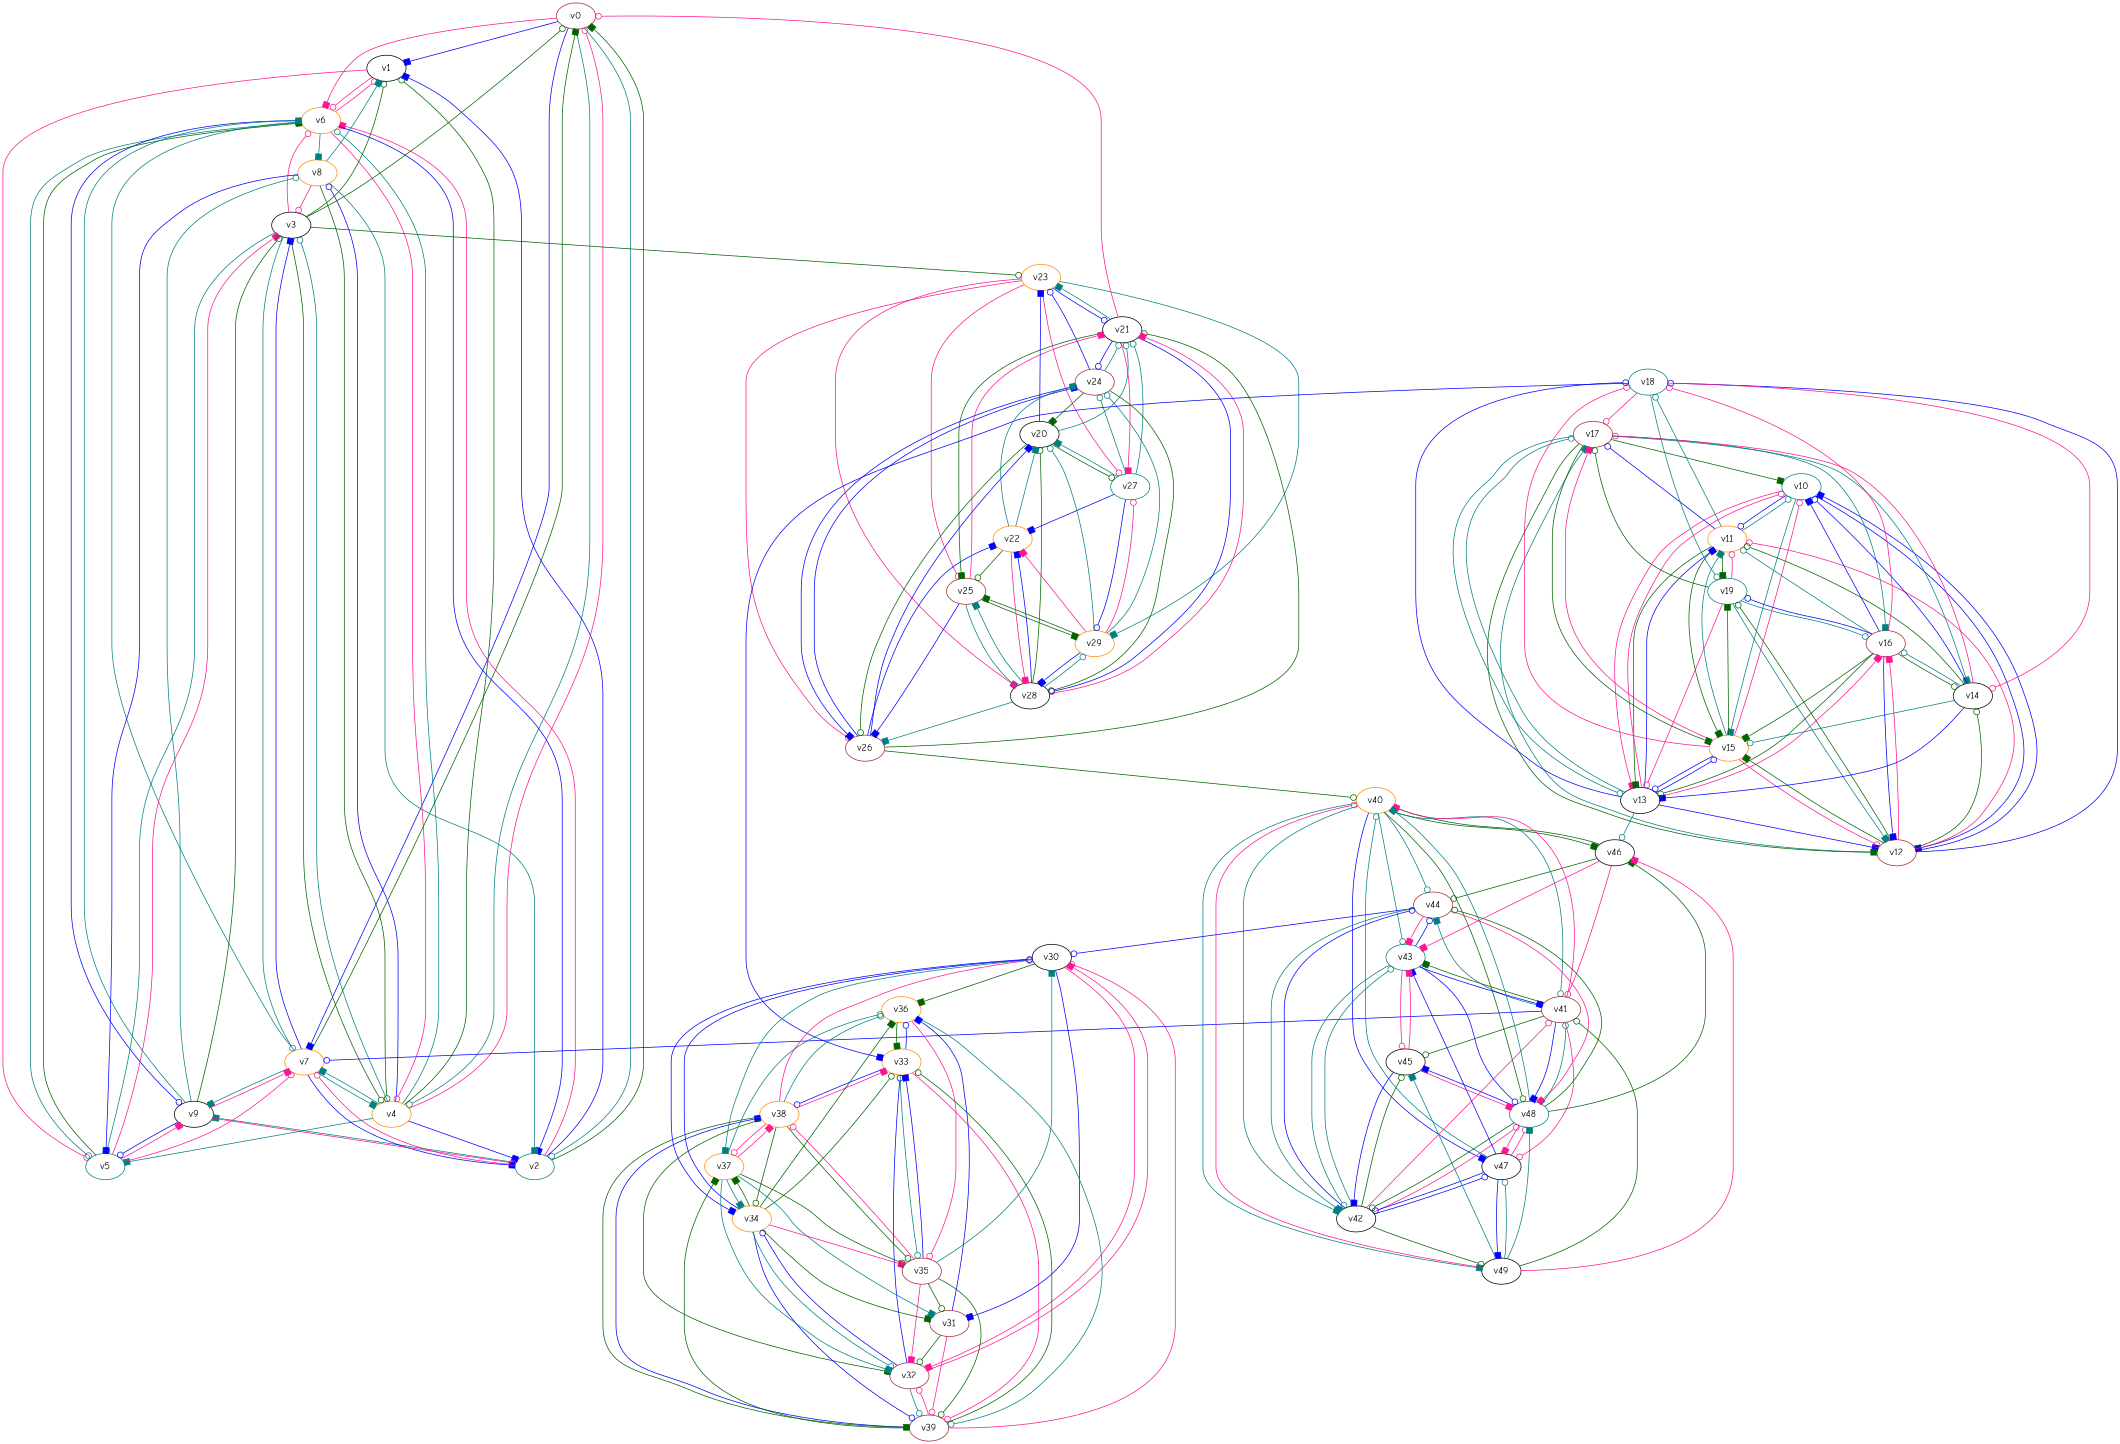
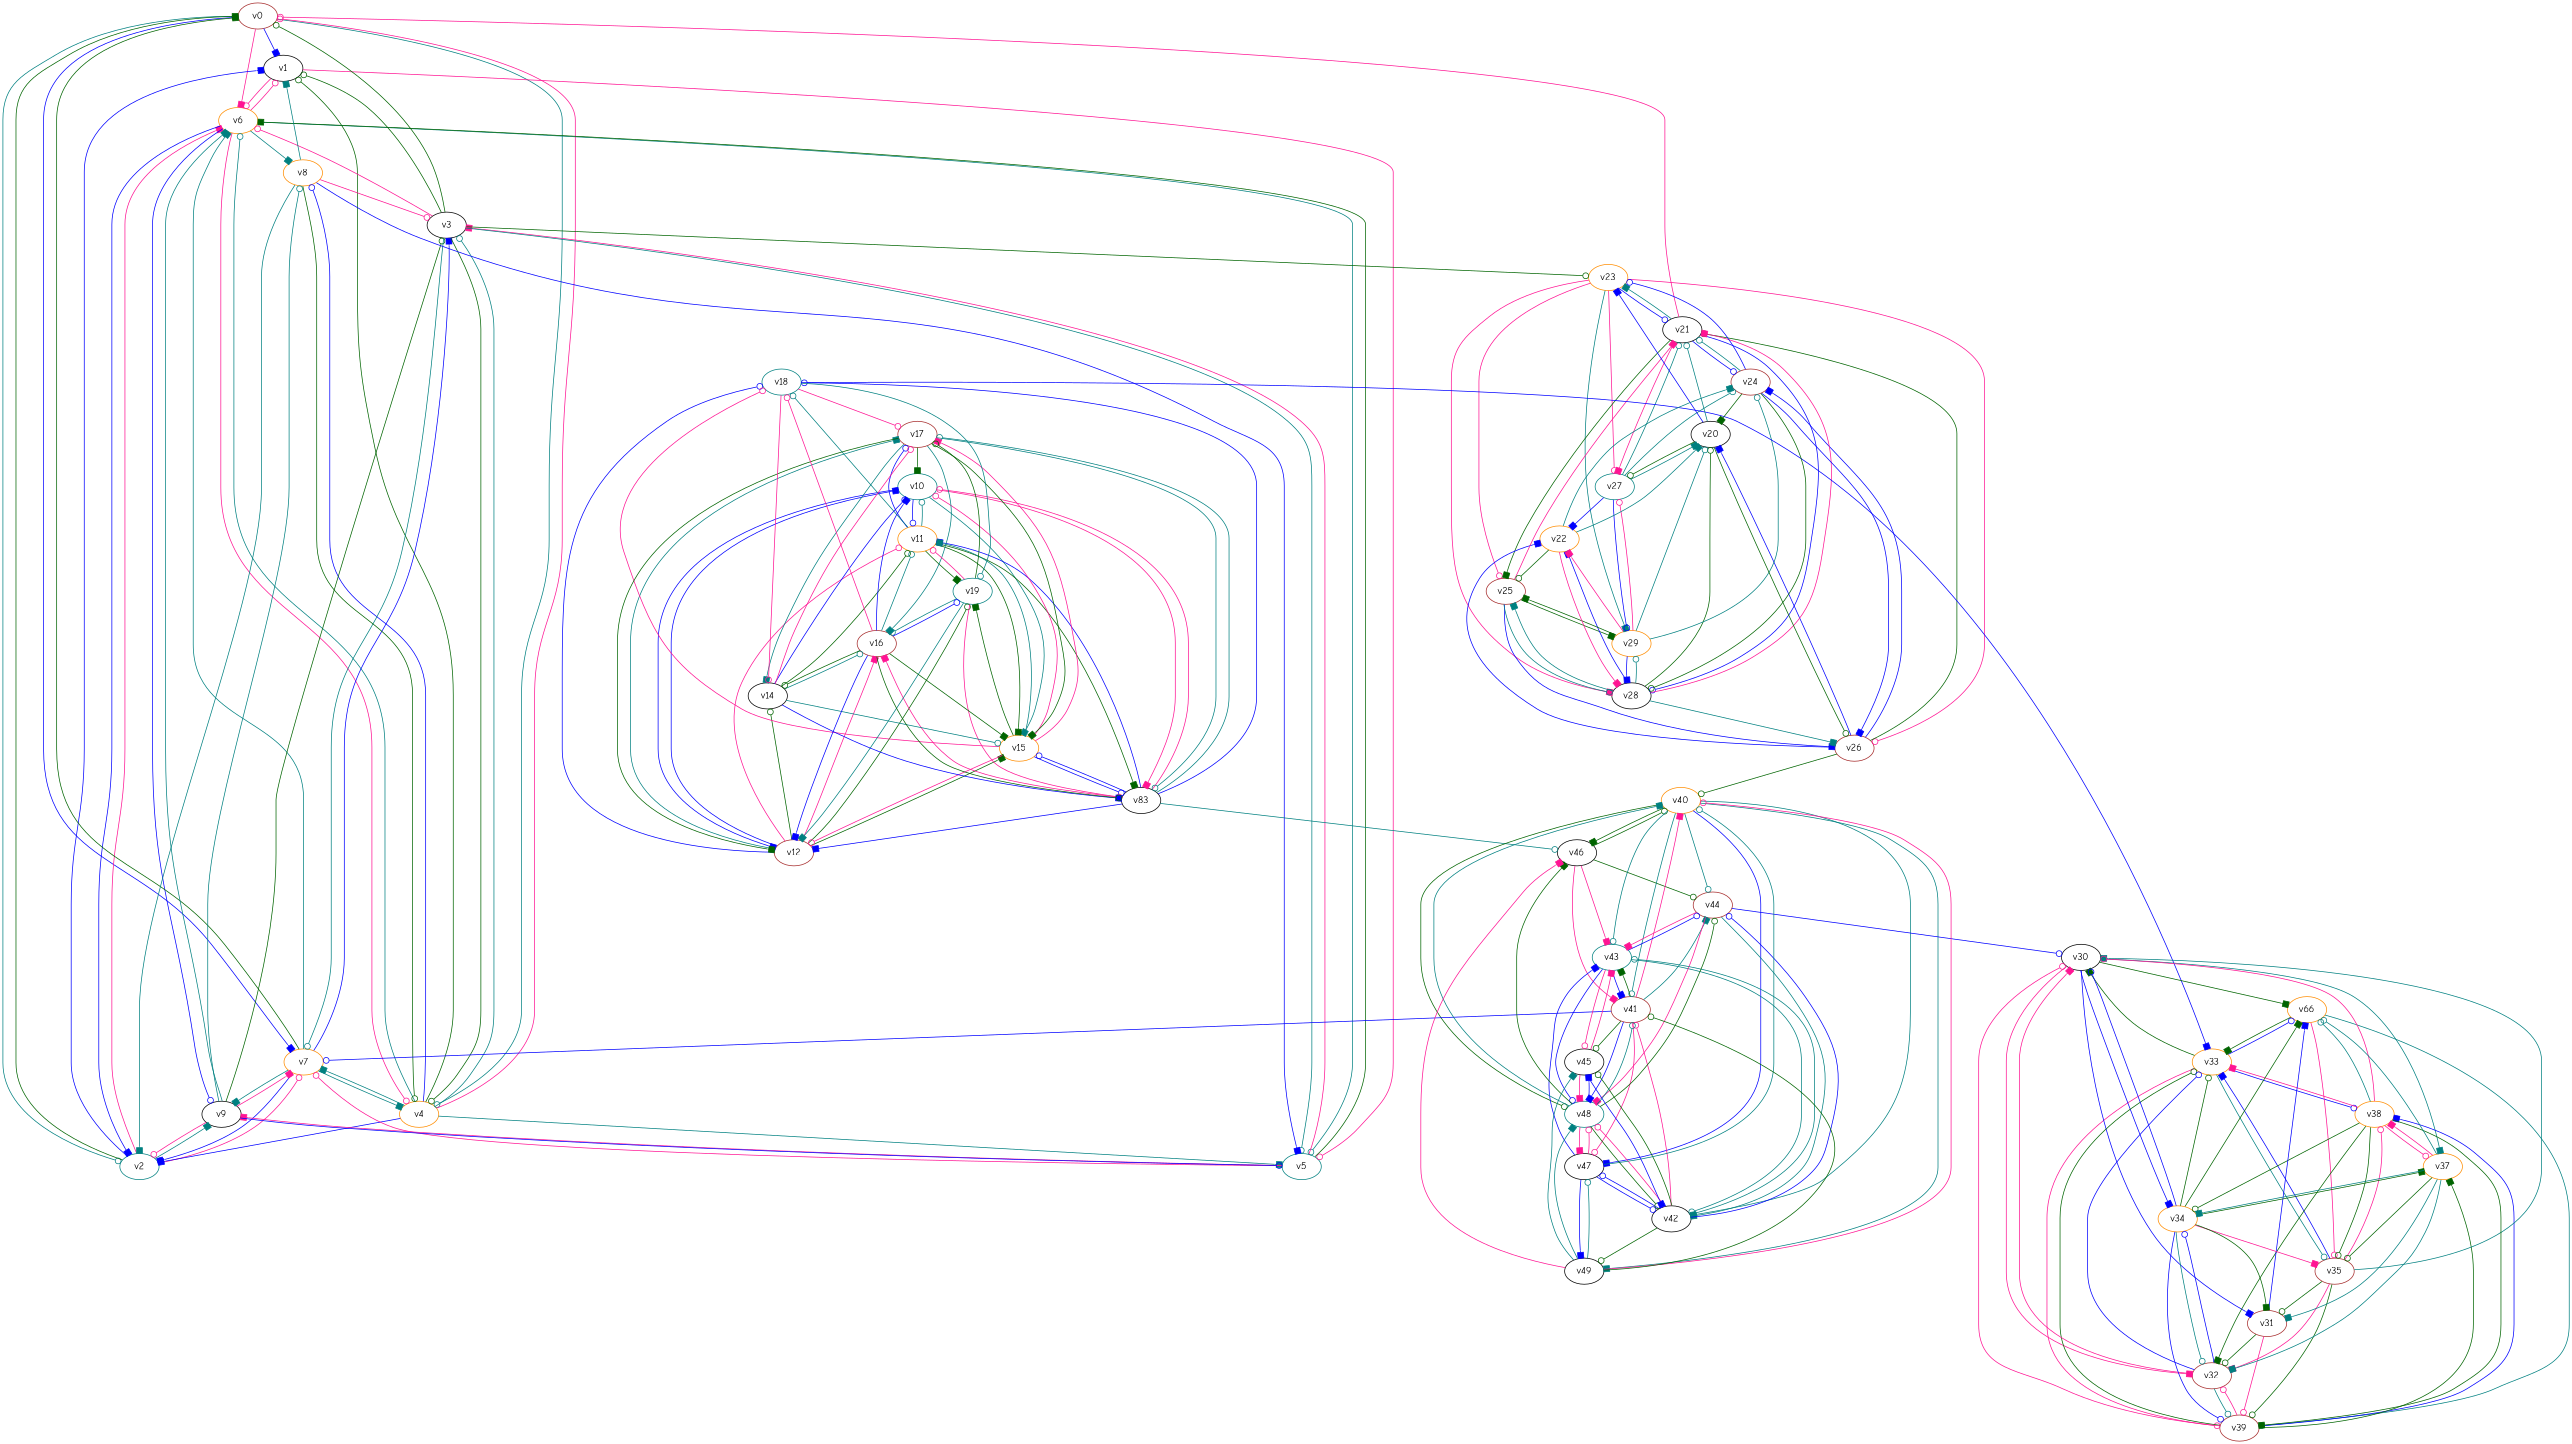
node "v13": label "v13" -> "v83"
edge "v46" -> "v41": arrowhead odot -> box
node "v36": label "v36" -> "v66"
edge "v33" -> "v30": added
